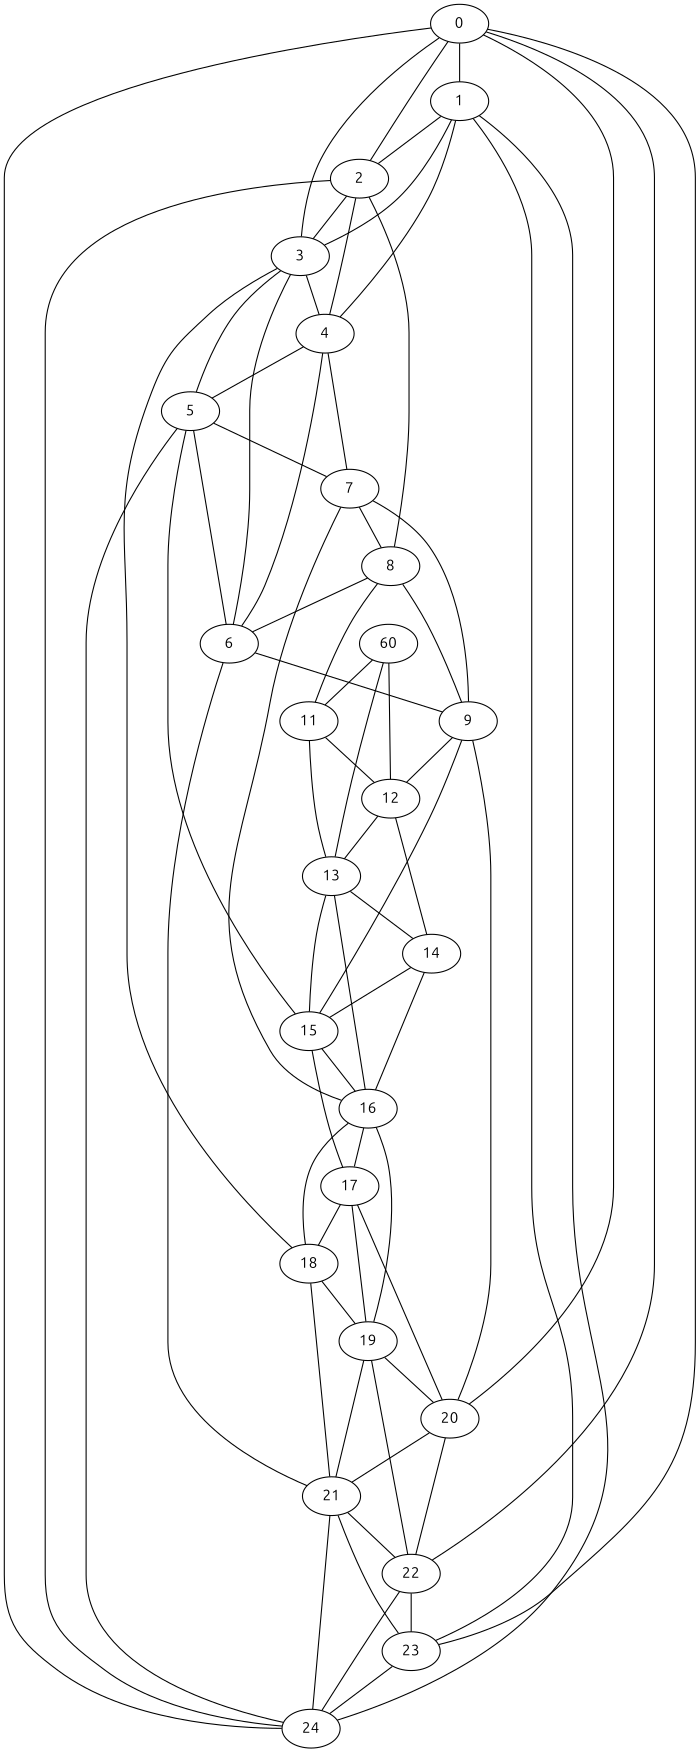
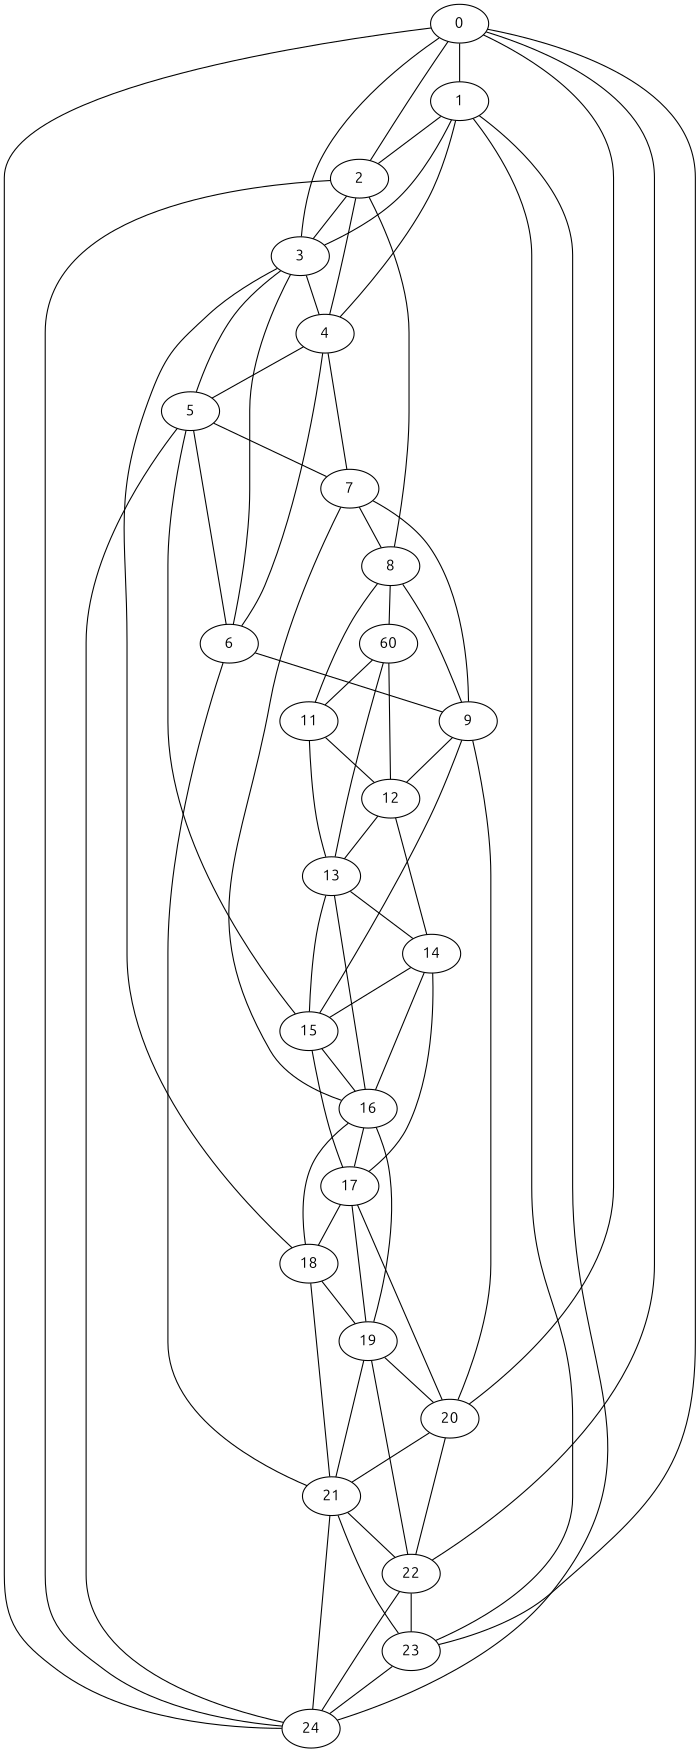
edge "8" -- "6": now "8" -- "60"
edge "14" -- "17": added
